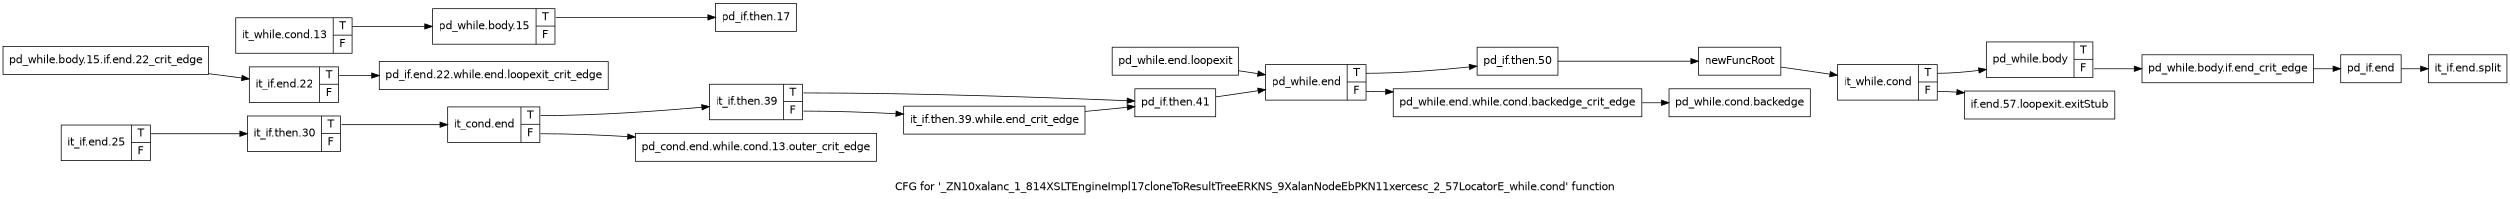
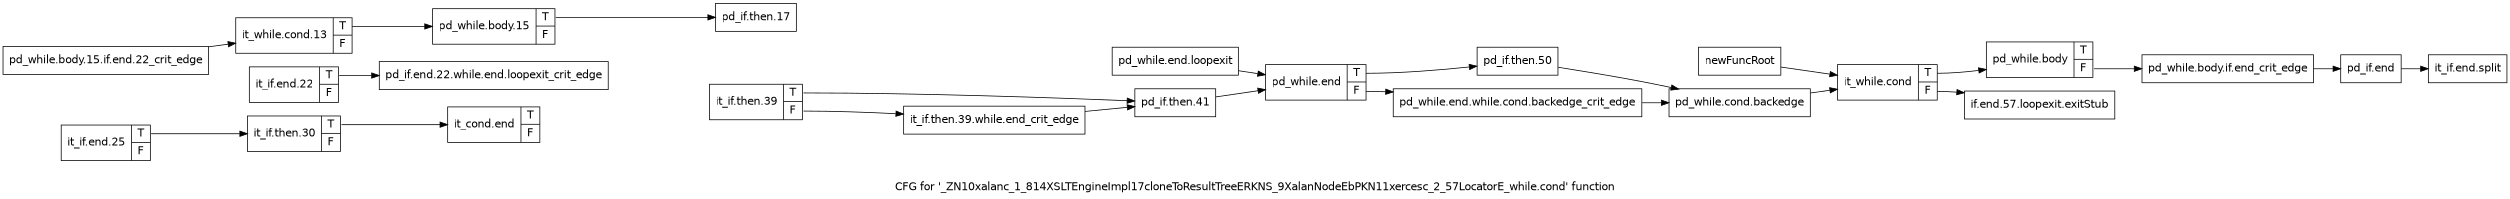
edge "pd_if.then.50" -> "newFuncRoot": now "pd_if.then.50" -> "pd_while.cond.backedge"
edge "pd_while.body.15.if.end.22_crit_edge" -> "it_if.end.22": now "pd_while.body.15.if.end.22_crit_edge" -> "it_while.cond.13"
edge "pd_while.cond.backedge" -> "it_while.cond": added
edge "it_cond.end" -> "it_if.then.39": removed
node "pd_cond.end.while.cond.13.outer_crit_edge": removed
